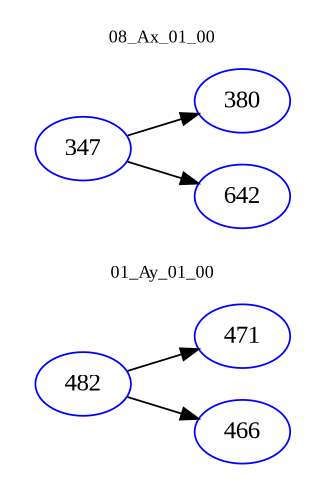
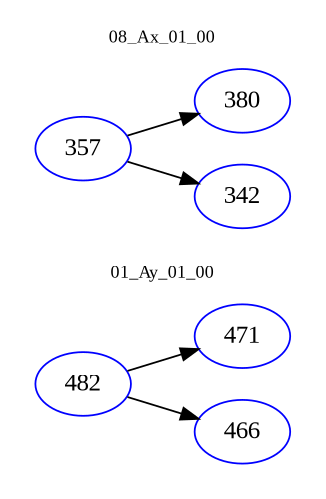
node "347": label "347" -> "357"
node "642": label "642" -> "342"
